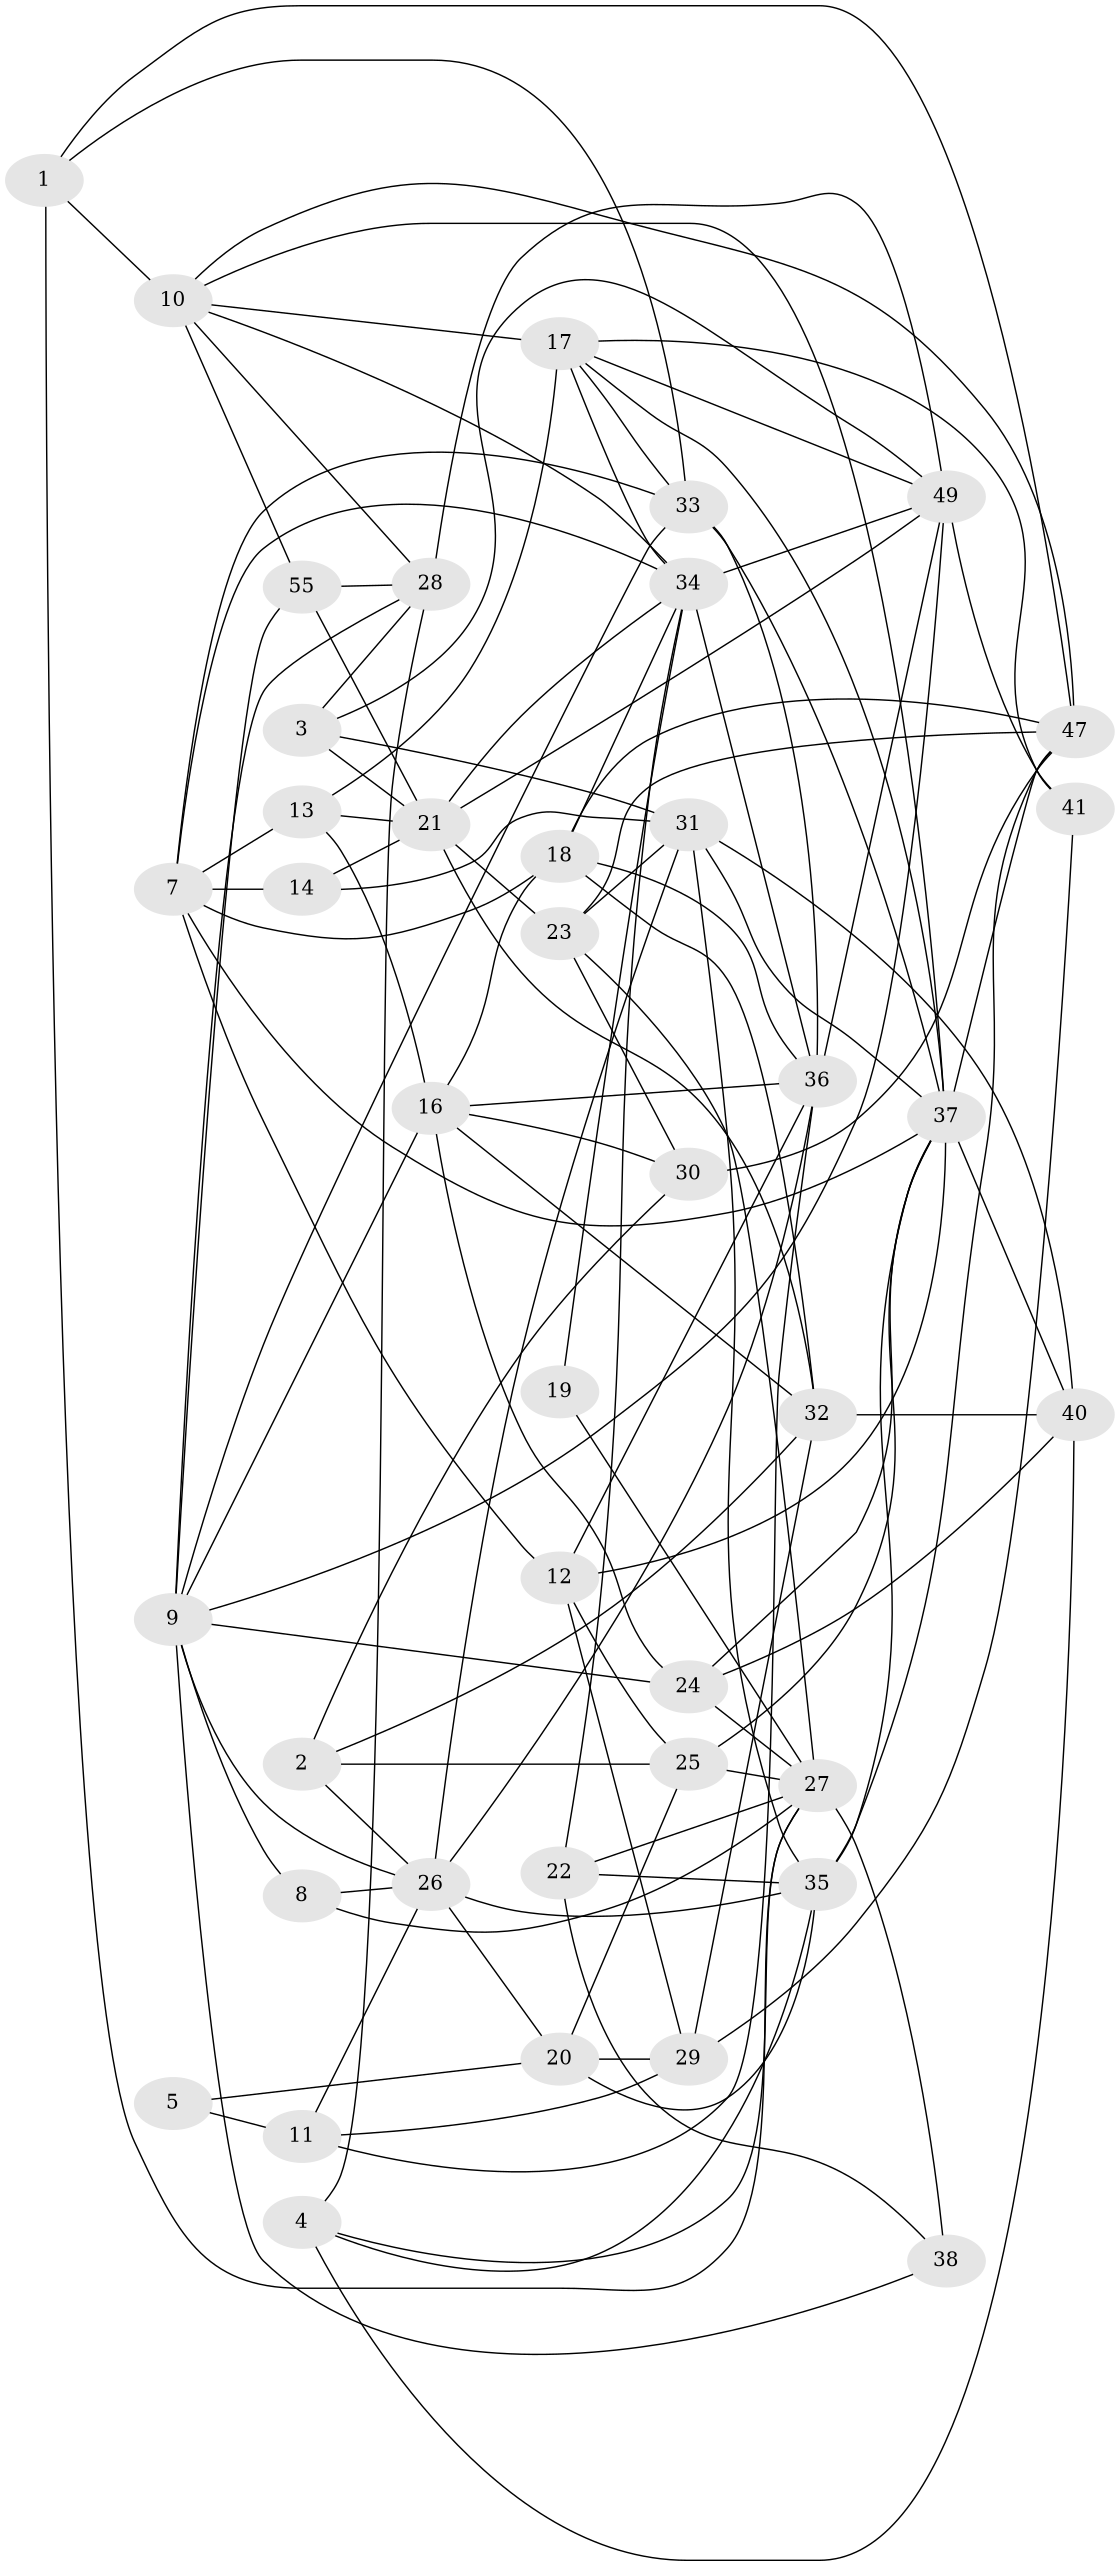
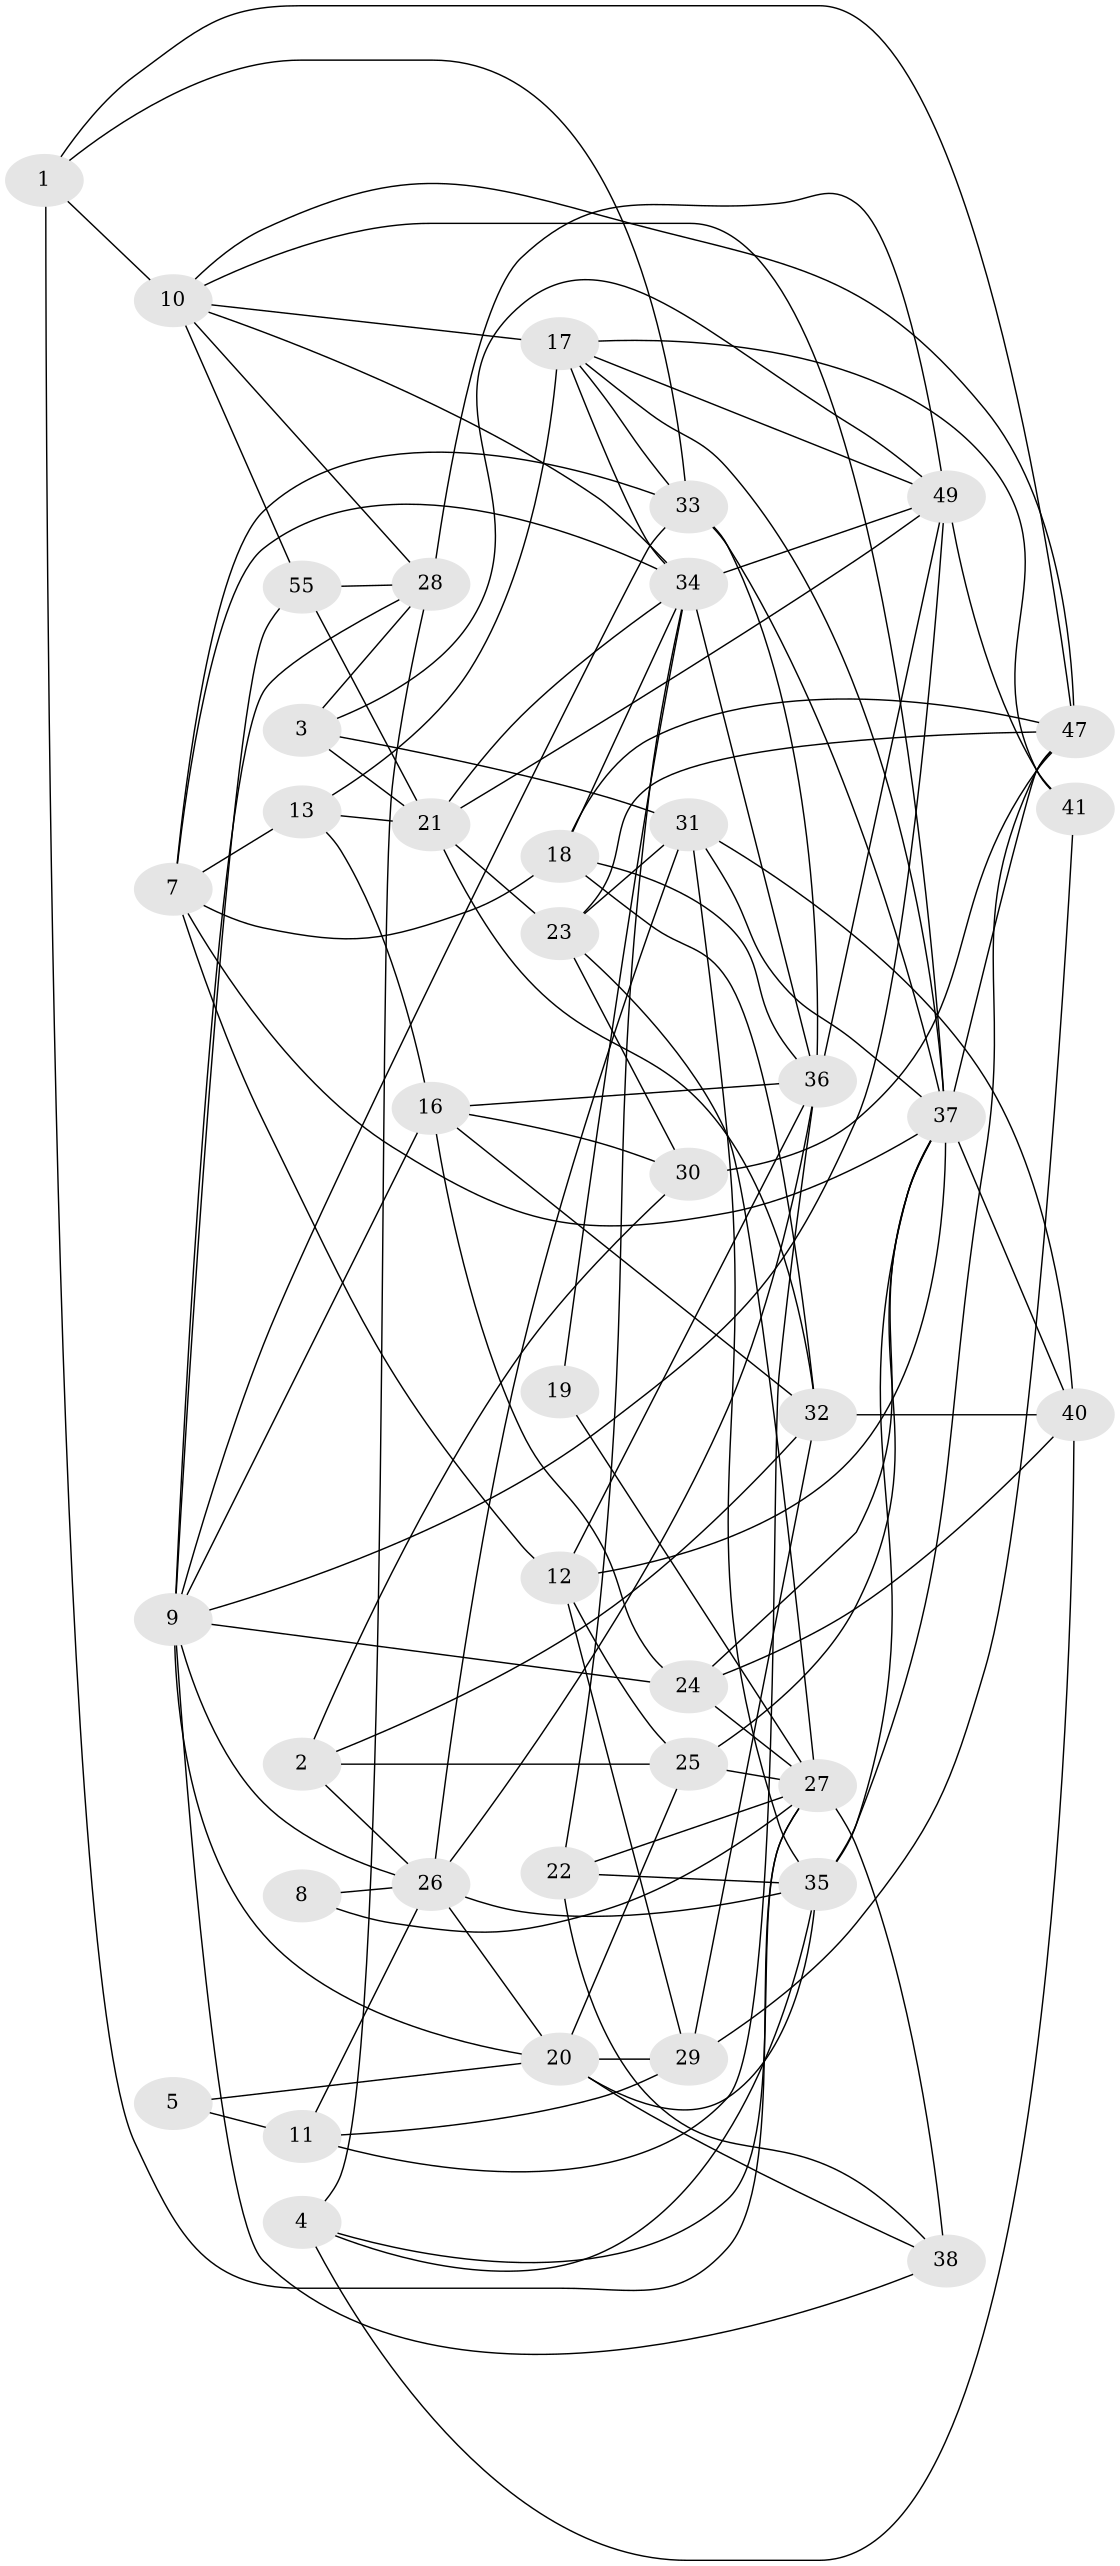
node "14": removed
edge "18" -- "16": removed
edge "9" -- "8": now "9" -- "20"
edge "20" -- "38": added
